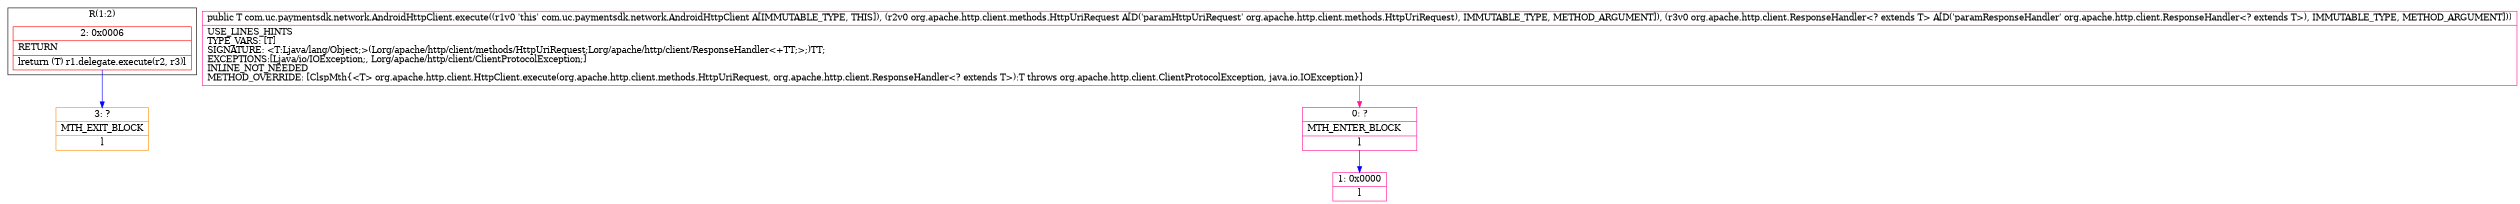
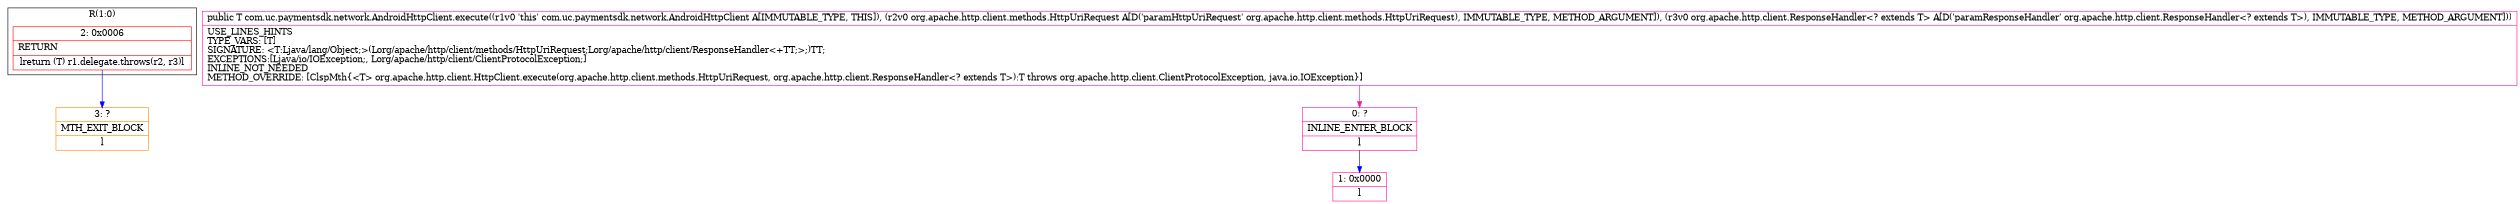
cluster "R(1:2)": label "R(1:2)" -> "R(1:0)"
node "2: 0x0006": text "lreturn (T) r1.delegate.execute(r2, r3)l" -> "lreturn (T) r1.delegate.throws(r2, r3)l"
node "0: ?": text "MTH_ENTER_BLOCK" -> "INLINE_ENTER_BLOCK"
